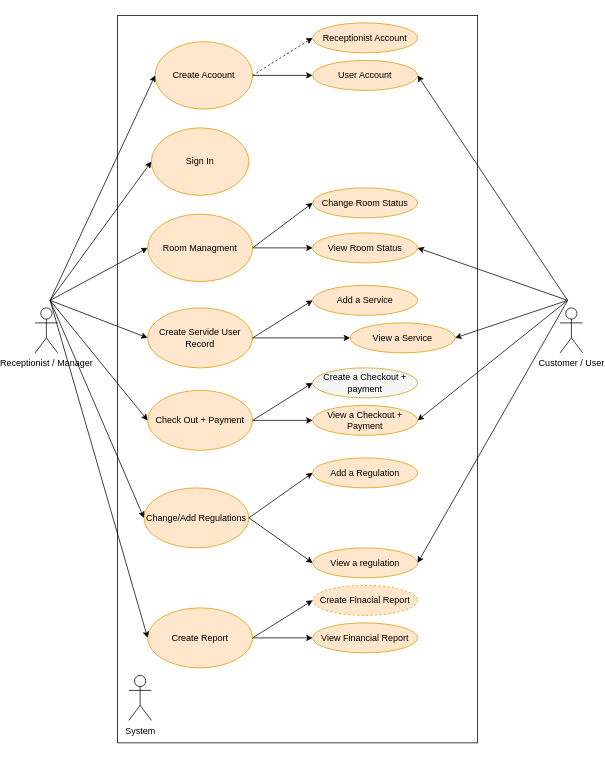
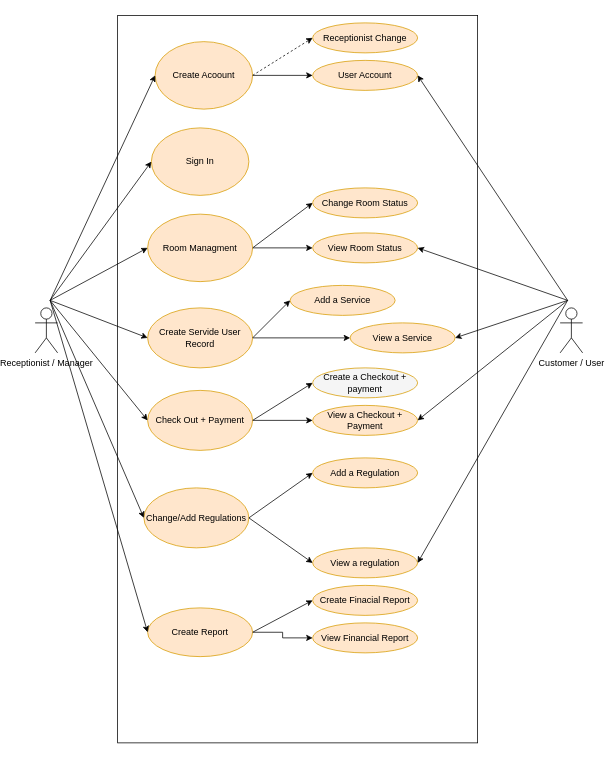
node "Receptionist Account": label "Receptionist Account" -> "Receptionist Change"
node "Add a Service": moved (365, 300) -> (342, 300)
node "Create Finacial Report": style dashed -> solid
node "Create Report": size 105x60 -> 105x49
node "System": removed
